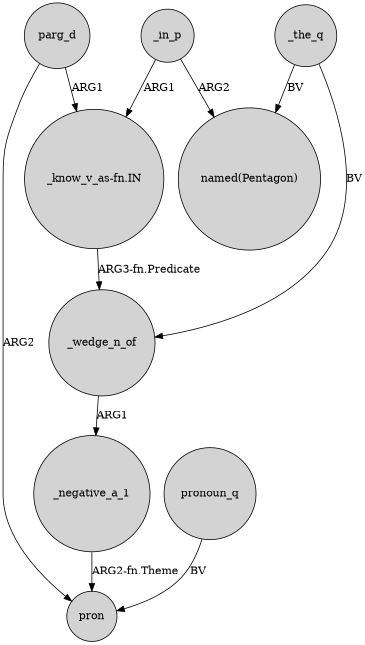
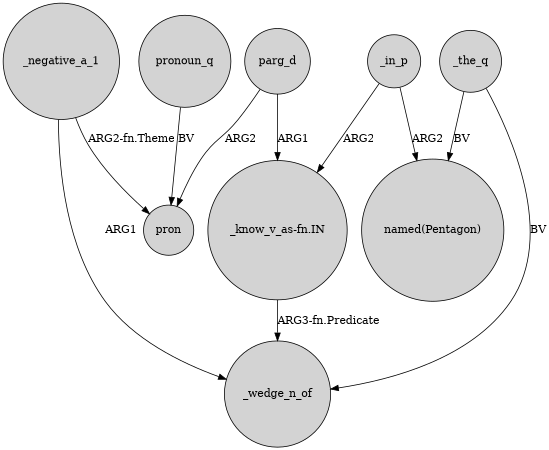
edge "_in_p" -> "_know_v_as-fn.IN": label "ARG1" -> "ARG2"
edge "_wedge_n_of" -> "_negative_a_1": reversed
